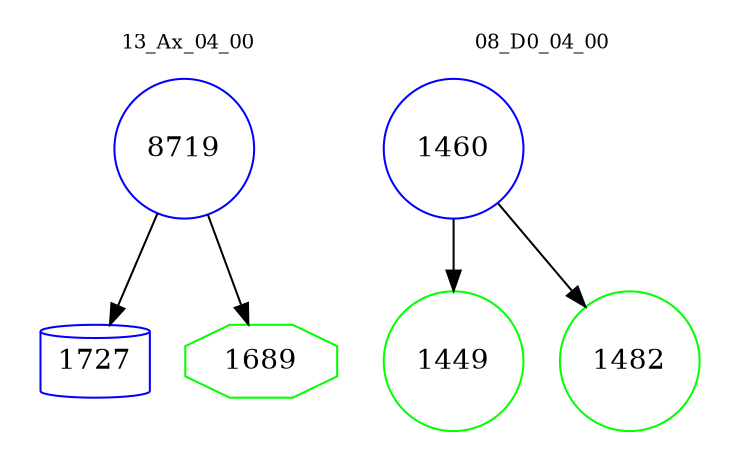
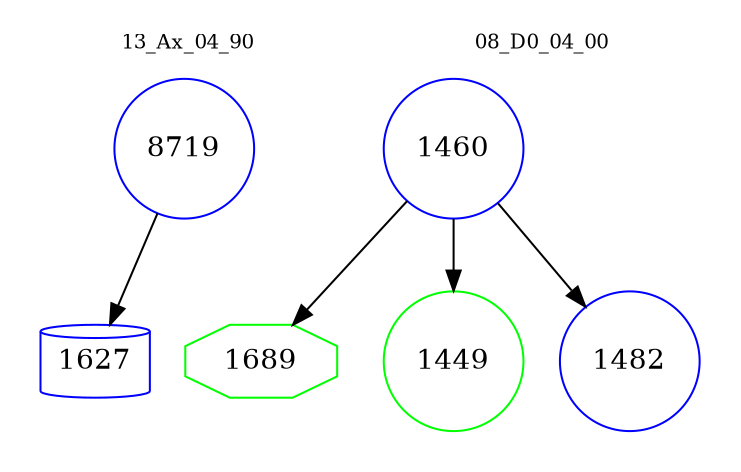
cluster "13_Ax_04_00": label "13_Ax_04_00" -> "13_Ax_04_90"
edge "8719" -> "1689": now "1460" -> "1689"
node "1727": label "1727" -> "1627"
node "1482": color green -> blue
